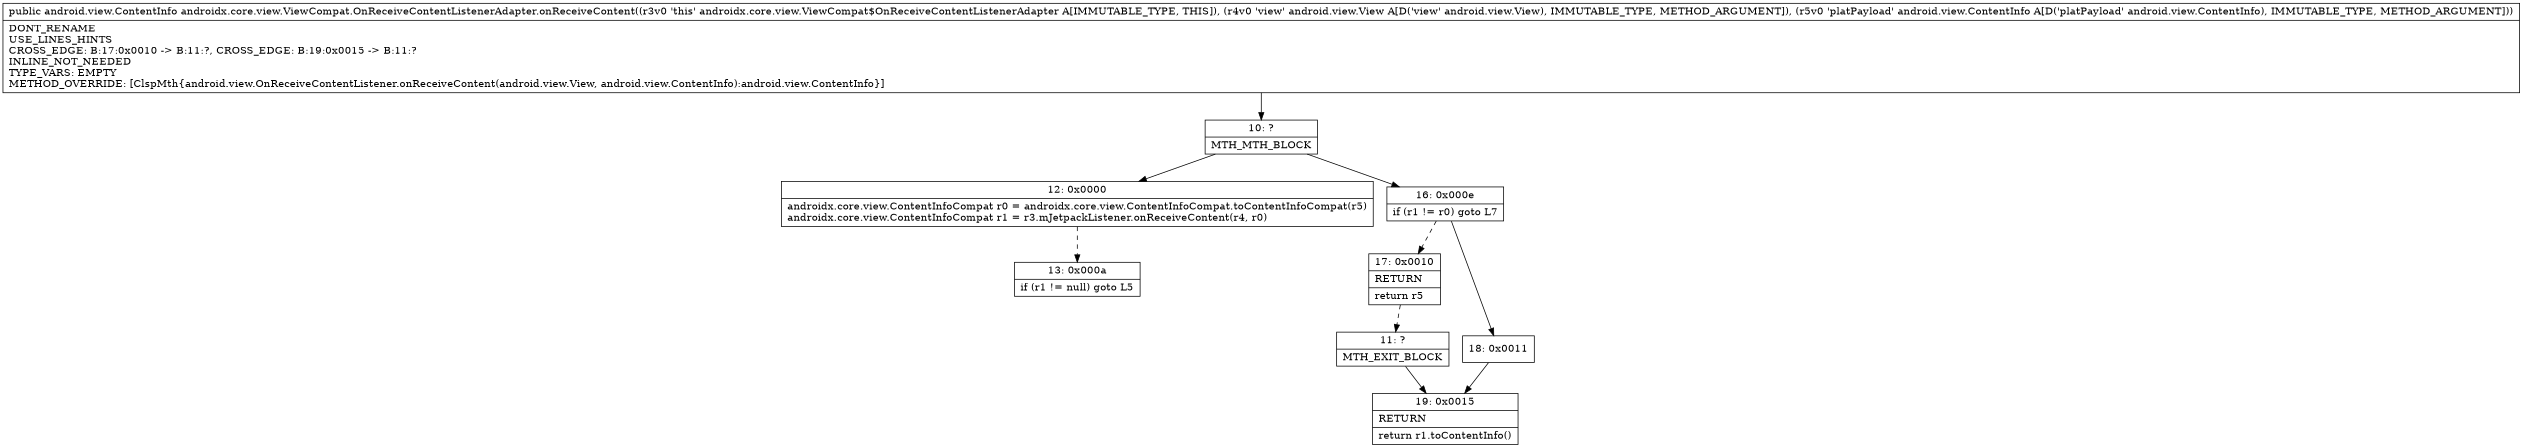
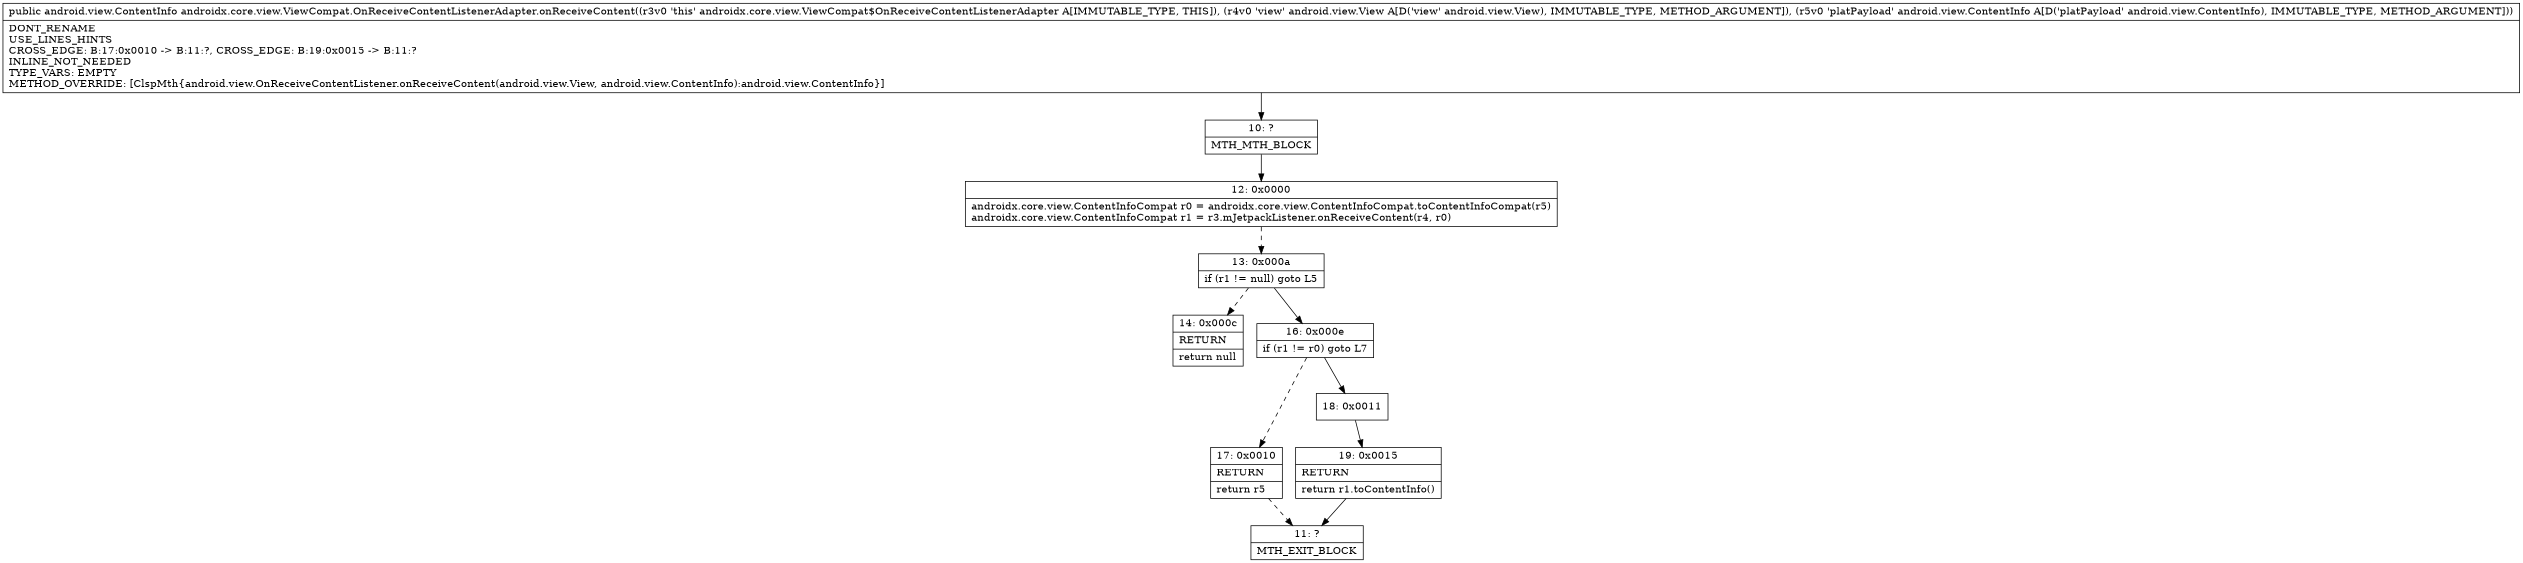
edge "10: ?" -> "16: 0x000e": now "13: 0x000a" -> "16: 0x000e"
node "14: 0x000c": added
edge "11: ?" -> "19: 0x0015": reversed
